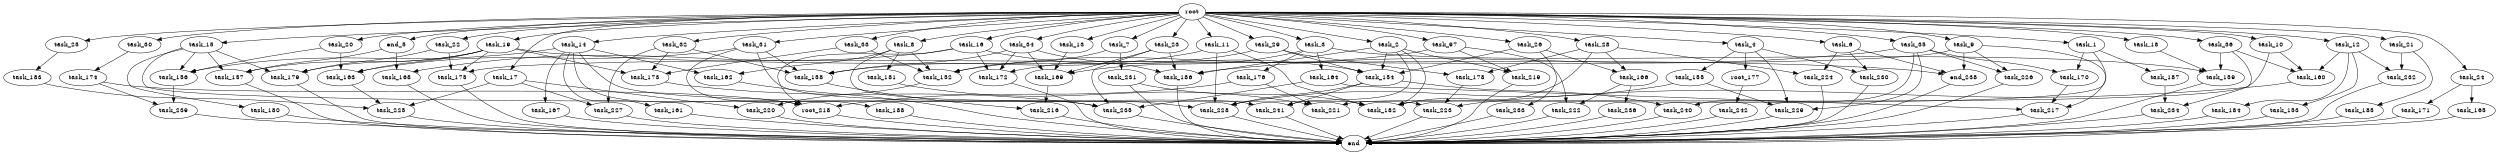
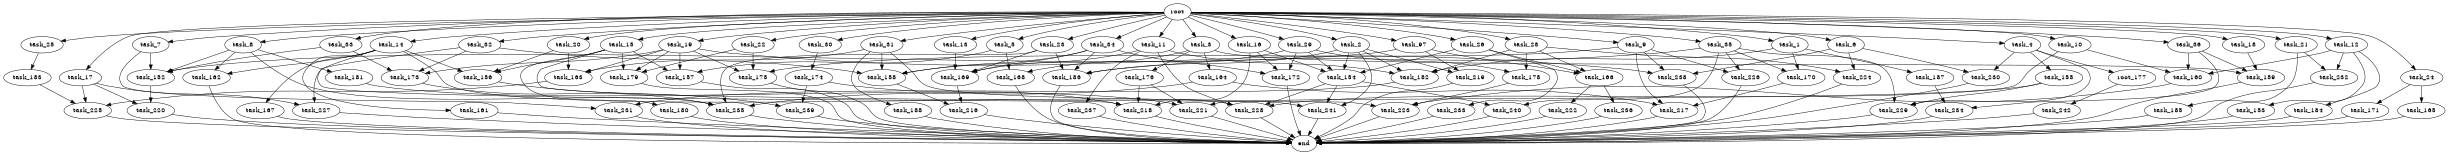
node "end_5": label "end_5" -> "task_5"
edge "task_97" -> "task_222": now "task_97" -> "task_166"
edge "task_16" -> "task_168": now "task_29" -> "task_168"
node "end_238": label "end_238" -> "task_238"
edge "task_231" -> "task_182": reversed
node "root_218": label "root_218" -> "task_218"
node "task_237": added
edge "task_221" -> "end": added
